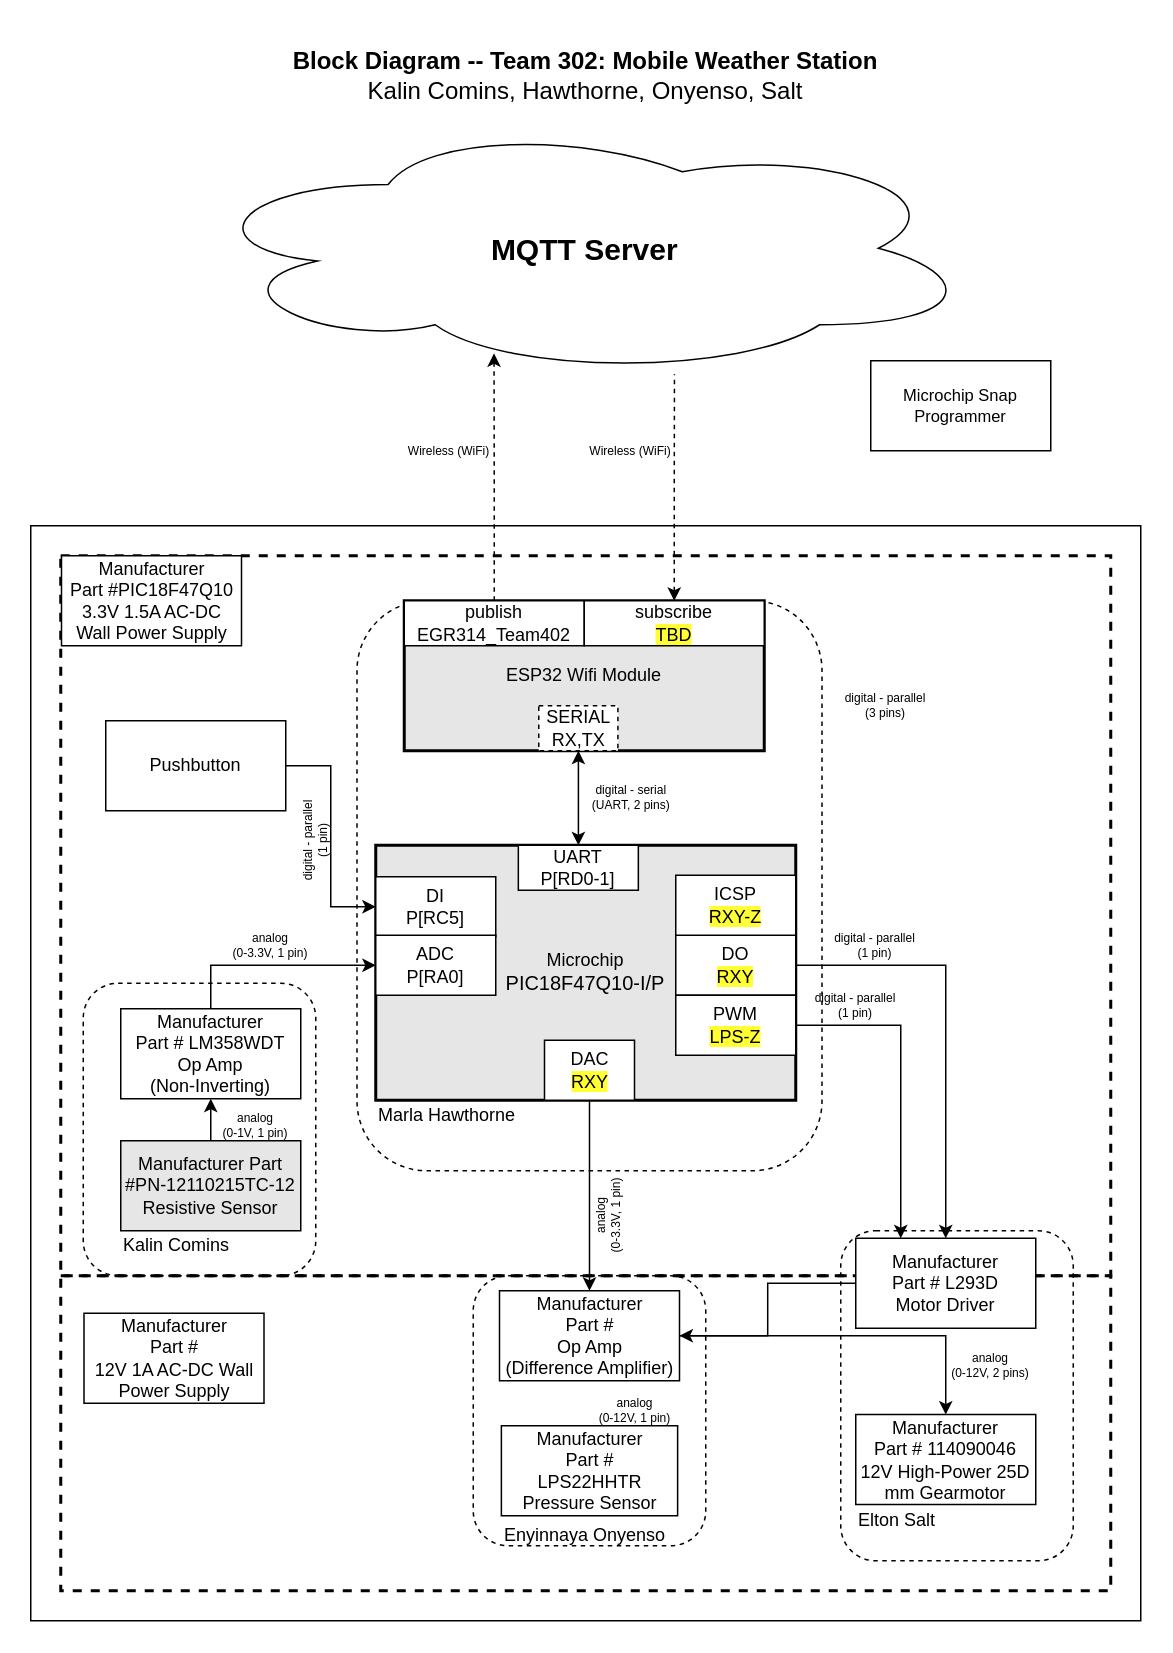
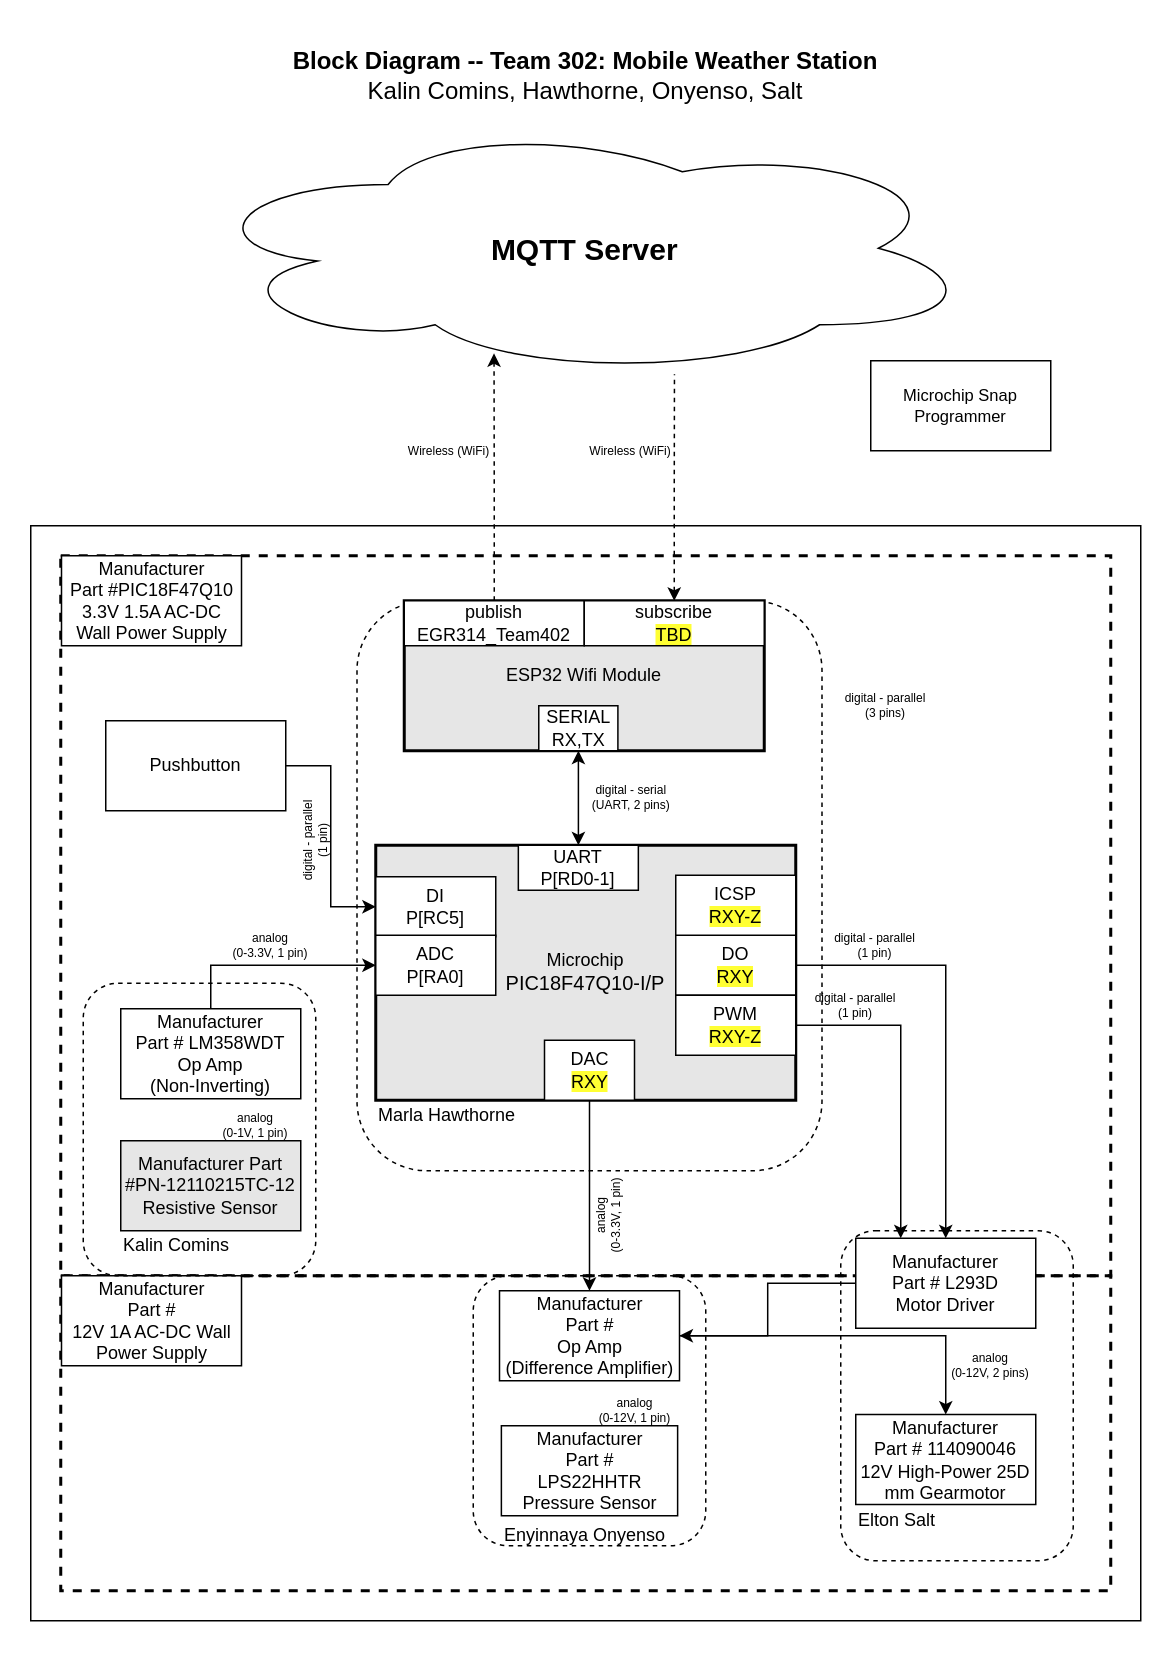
node "SERIAL RX,TX": style dashed -> solid
node "PWM LPS-Z": label "PWM LPS-Z" -> "PWM RXY-Z"
edge "Manufacturer Part #PN-12110215TC-12 Resistive Sensor" -> "Manufacturer Part # LM358WDT Op Amp (Non-Inverting)": removed
node "Manufacturer Part # 12V 1A AC-DC Wall Power Supply": moved (174, 1358) -> (152, 1321)
